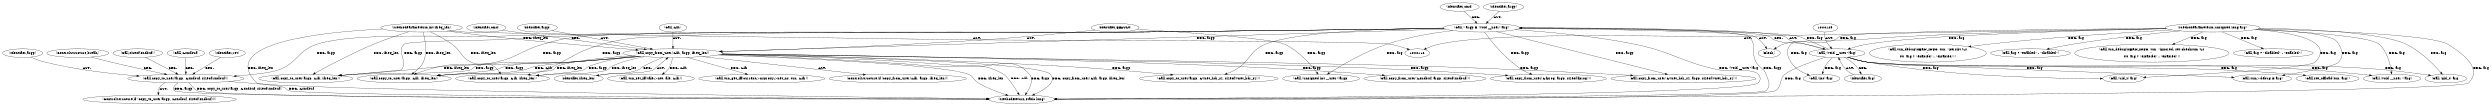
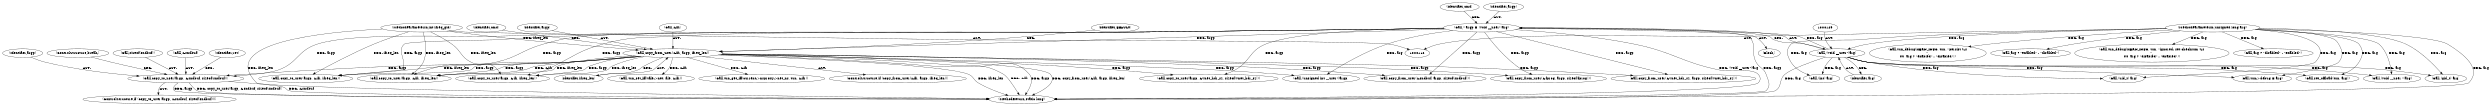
node "(MethodParameterIn,int ifreq_len)": label "(MethodParameterIn,int ifreq_len)" -> "(MethodParameterIn,int ifreq_gid)"
edge "(MethodParameterIn,unsigned long arg)" -> "(Block,)": now "(MethodParameterIn,unsigned long arg)" -> "(Call,set_offload(tun, arg))"
edge "(Identifier,EFAULT)" -> "(Call,(unsigned int __user*)argp)": now "(Call,copy_from_user(&ifr, argp, ifreq_len))" -> "(Call,(unsigned int __user*)argp)"
edge "(Identifier,EFAULT)" -> "(Call,copy_from_user(&ifr, argp, ifreq_len))": label "AST: " -> "CFG: "
edge "(Call,* argp = (void __user*)arg)" -> "(Call,copy_from_user(&sndbuf, argp, sizeof(sndbuf)))": added, label "DDG: argp"
edge "(Call,copy_from_user(&ifr, argp, ifreq_len))" -> "(Call,copy_to_user(argp, &sndbuf, sizeof(sndbuf)))": added, label "DDG: argp"
edge "(Call,sizeof(sndbuf))" -> "(Call,copy_to_user(argp, &sndbuf, sizeof(sndbuf)))": label "CFG: " -> "AST: "
edge "(Call,&sndbuf)" -> "(Call,copy_to_user(argp, &sndbuf, sizeof(sndbuf)))": label "CFG: " -> "AST: "
